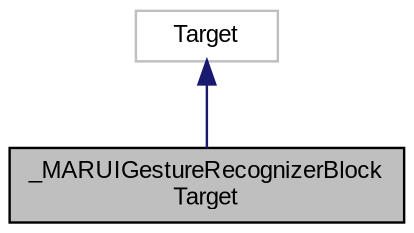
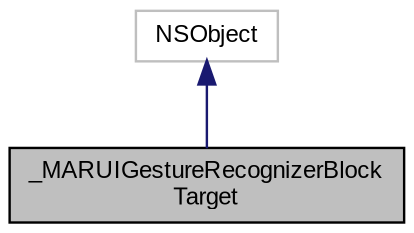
node "Target": label "Target" -> "NSObject"
